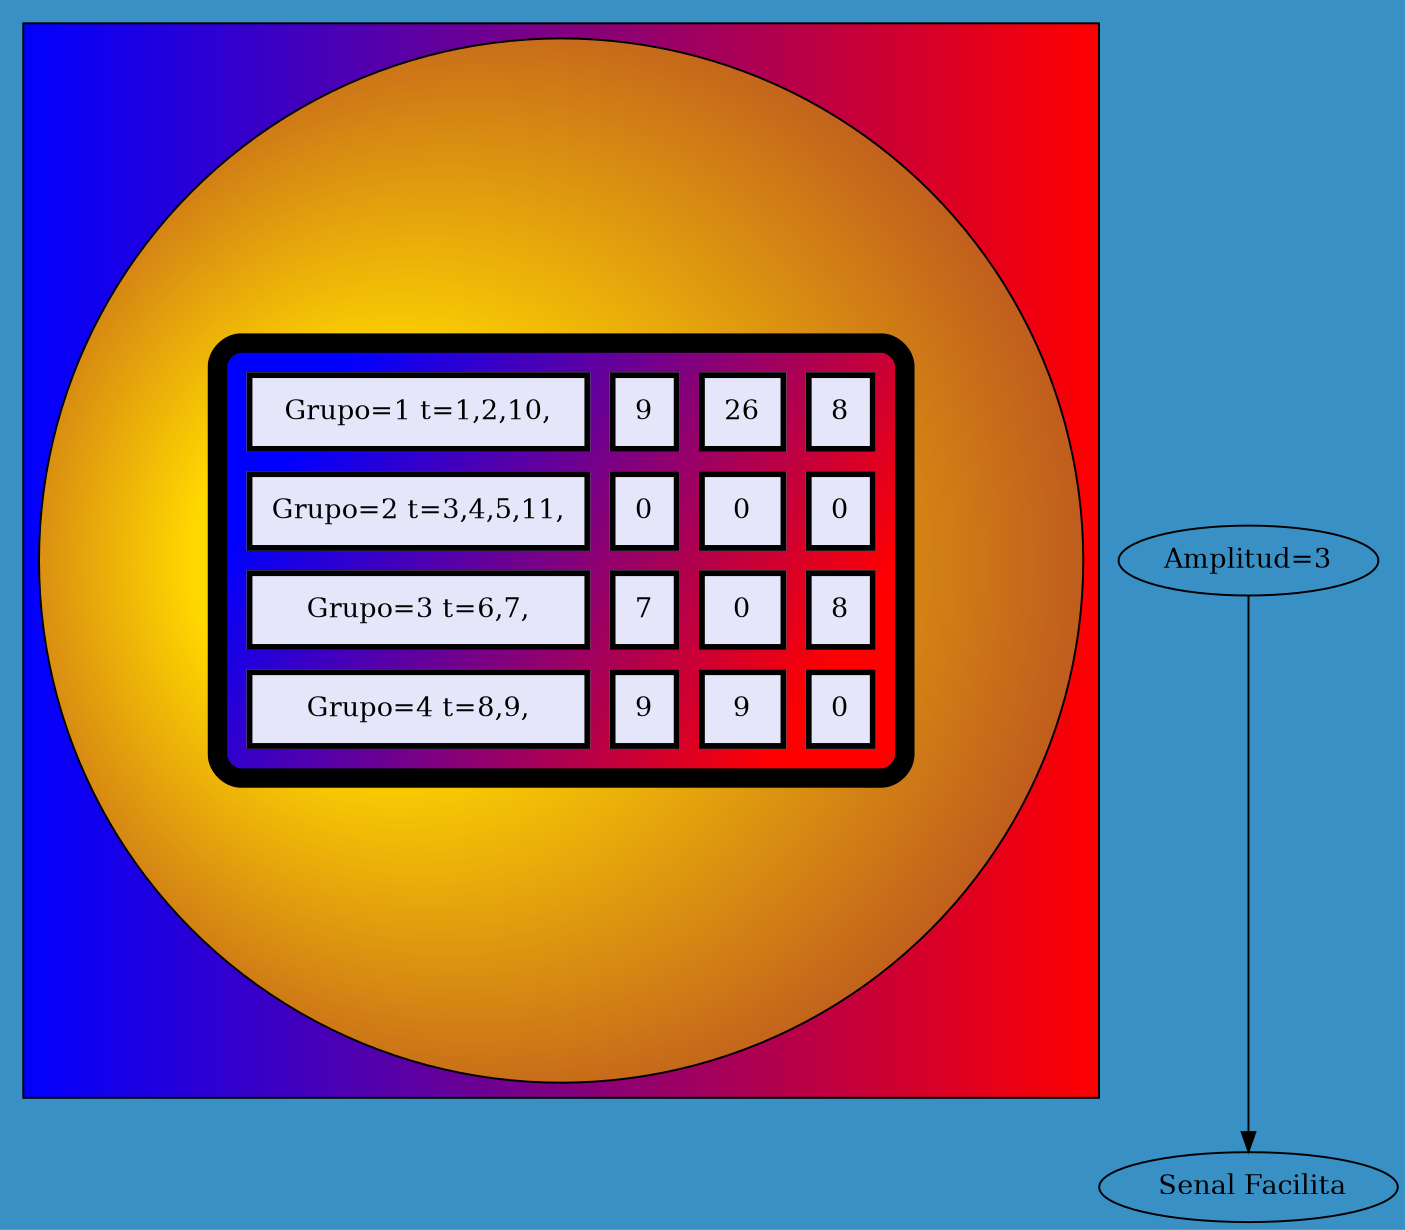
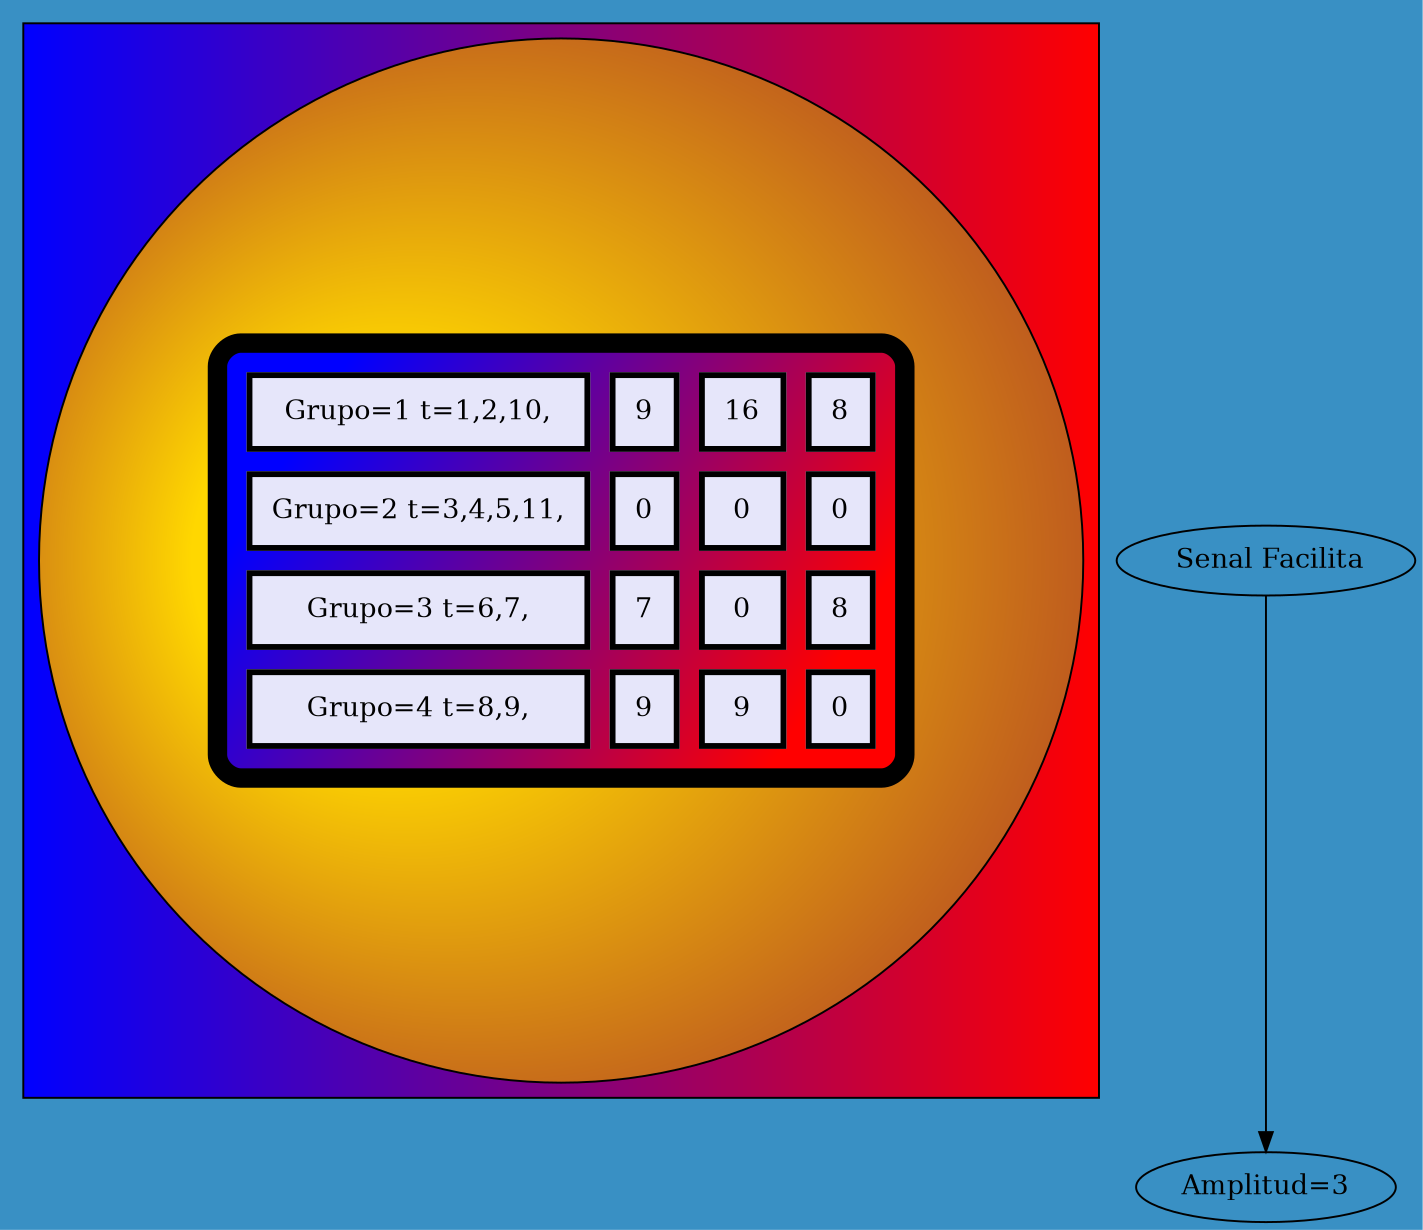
node "Grupo=1 t=1,2,10,": text "26" -> "16"
edge "Amplitud=3" -> "Senal Facilita": reversed
